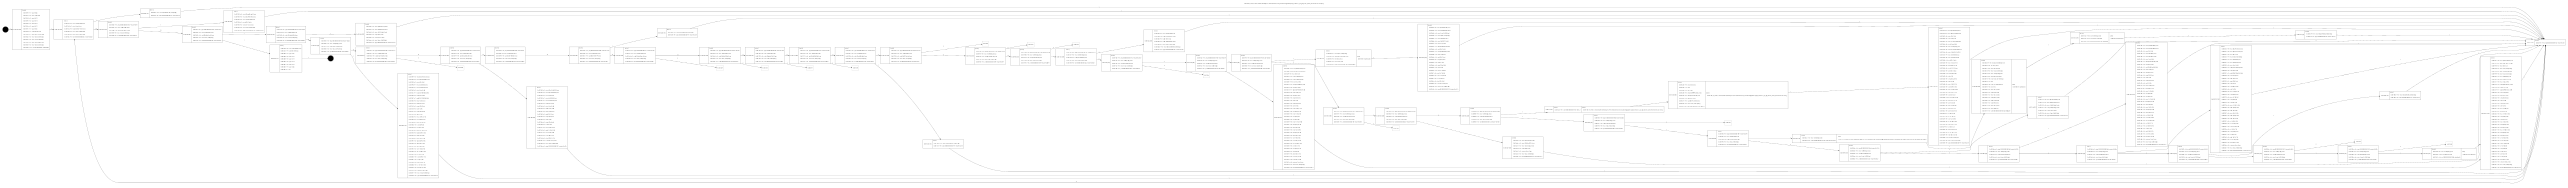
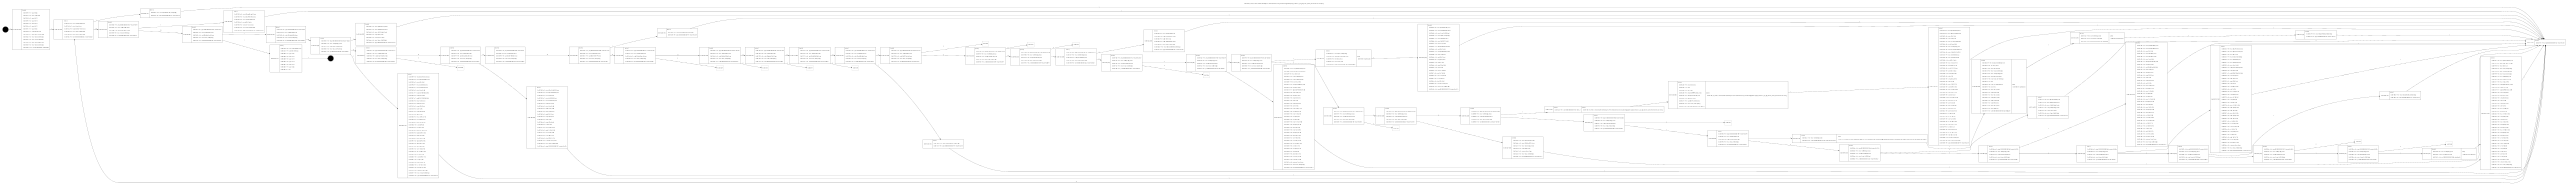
edge "0x40161a [28]" -> "0x401a9b [30]": now "0x401636 [28]" -> "0x401a9b [30]"
